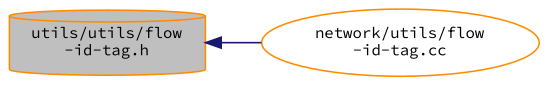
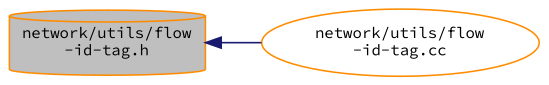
node "utils/utils/flow -id-tag.h": label "utils/utils/flow -id-tag.h" -> "network/utils/flow -id-tag.h"
